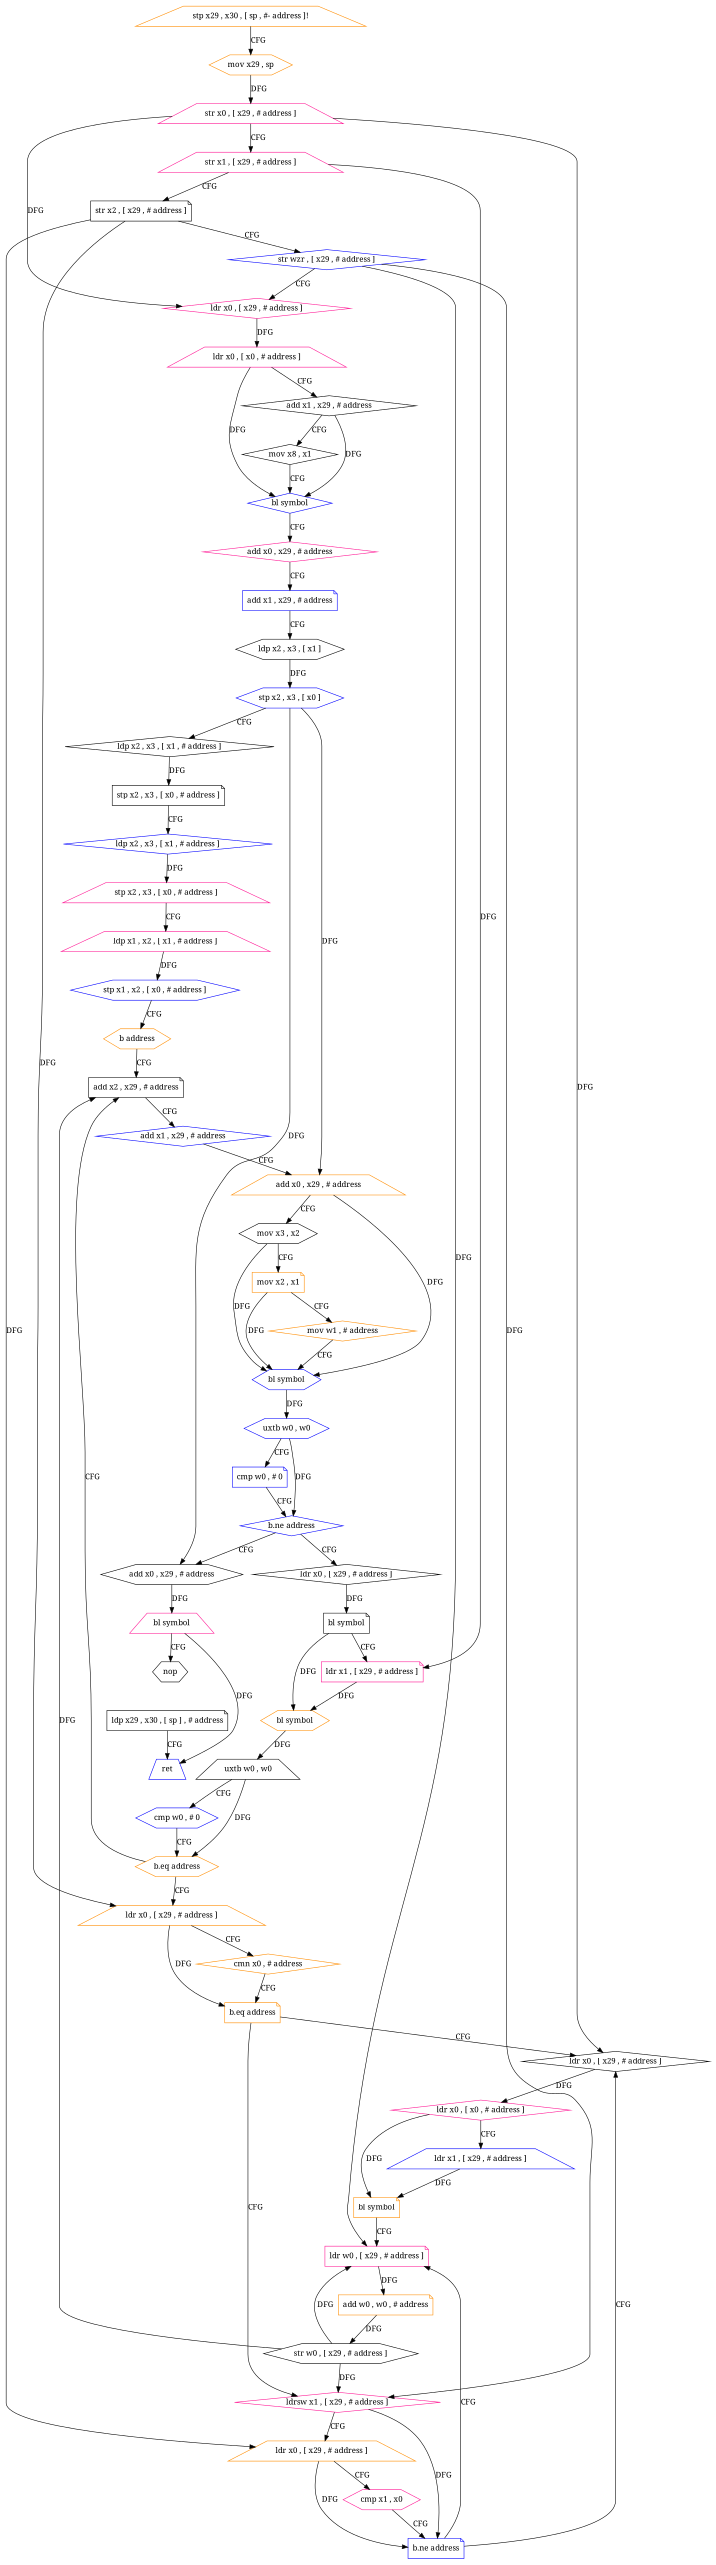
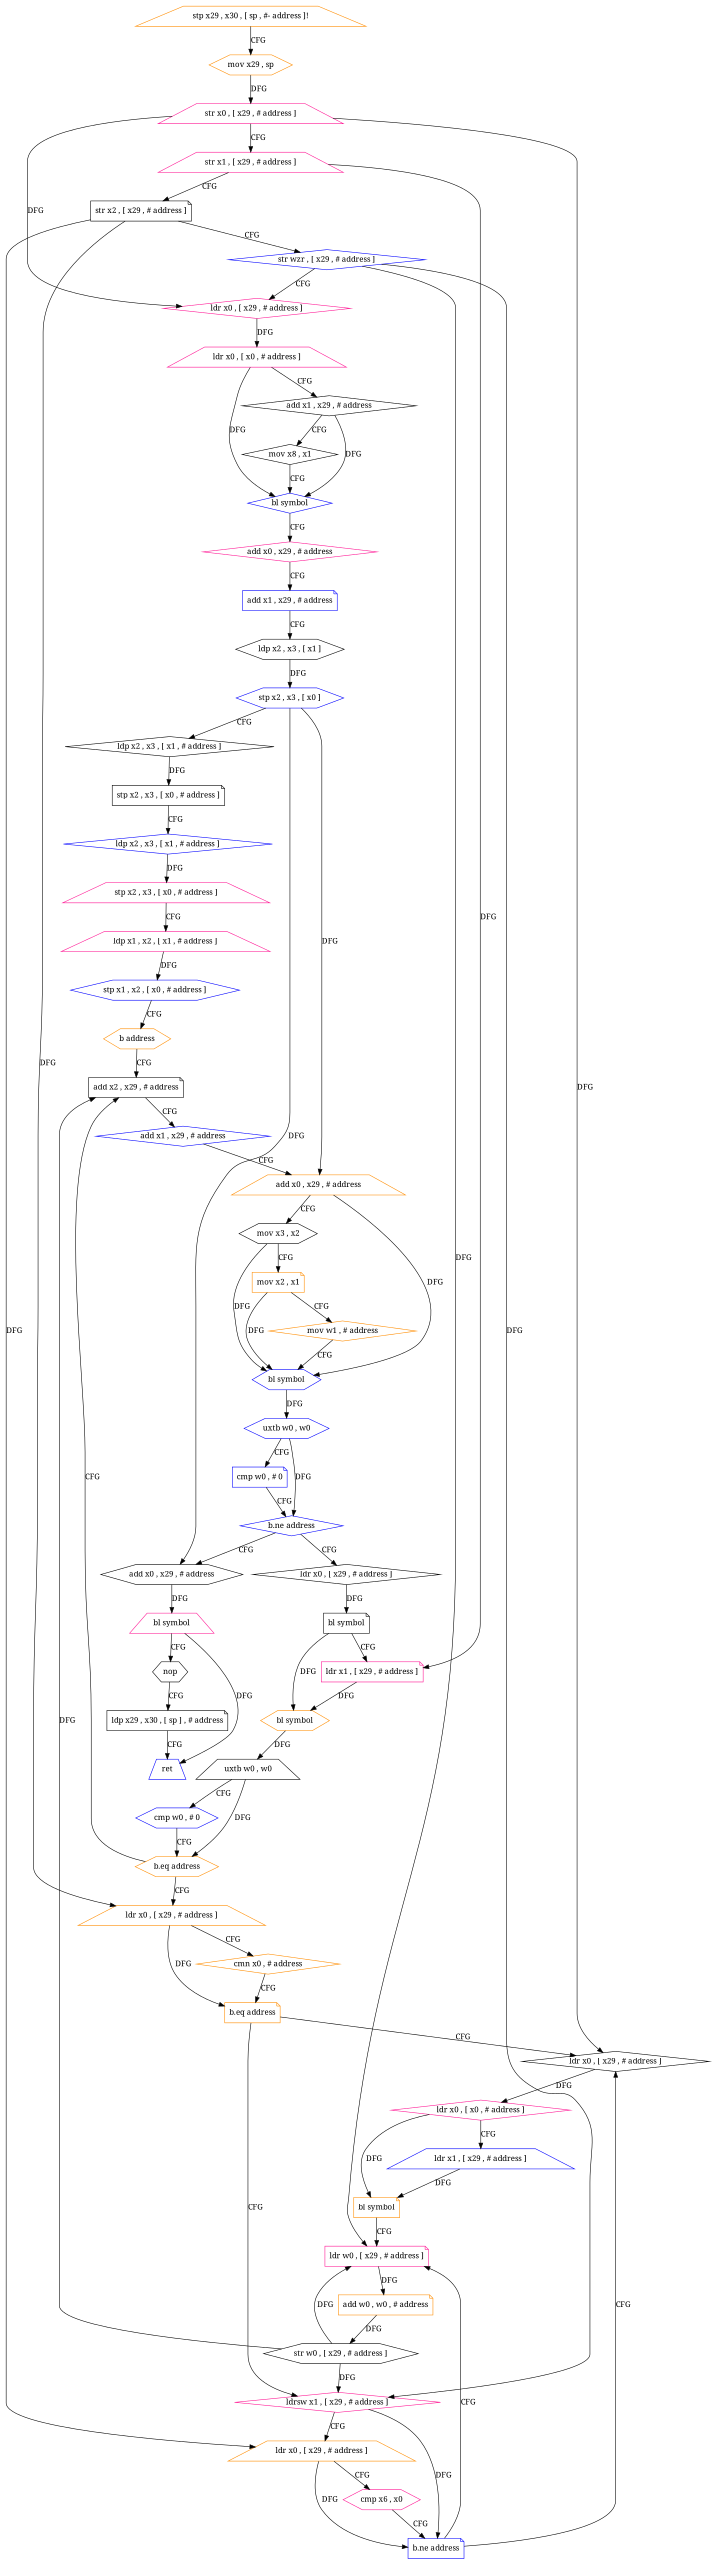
edge "nop" -> "ldp x29 , x30 , [ sp ] , # address": added, label "CFG"
node "cmp x1 , x0": label "cmp x1 , x0" -> "cmp x6 , x0"
